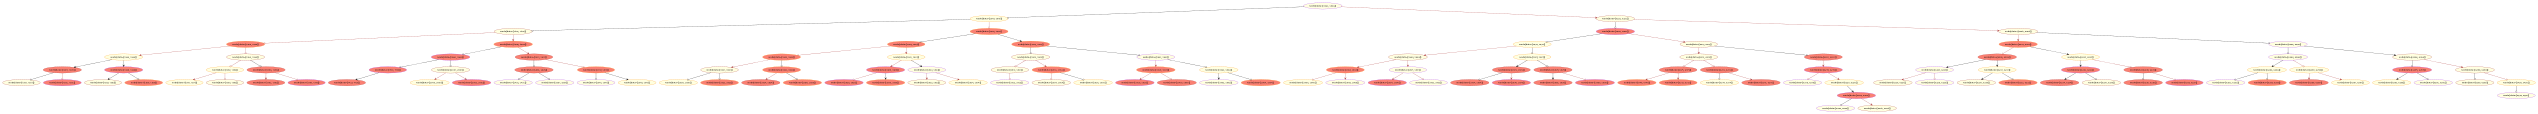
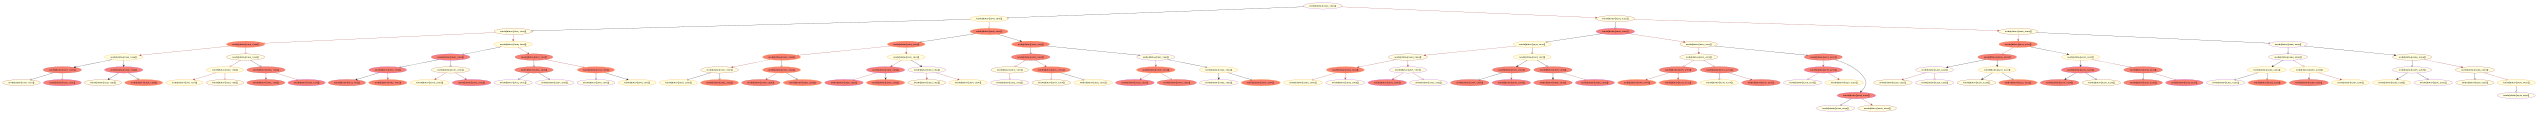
node "Node{data=[4939, 4939]}": fillcolor salmon -> lightyellow
node "Node{data=[5953, 5953]}": fillcolor lightyellow -> salmon
node "Node{data=[6294, 6294]}": fillcolor salmon -> lightyellow
node "Node{data=[1495, 1495]}": added
edge "Node{data=[6220, 6220]}" -> "Node{data=[6223, 6223]}": now "Node{data=[6221, 6221]}" -> "Node{data=[6223, 6223]}"
